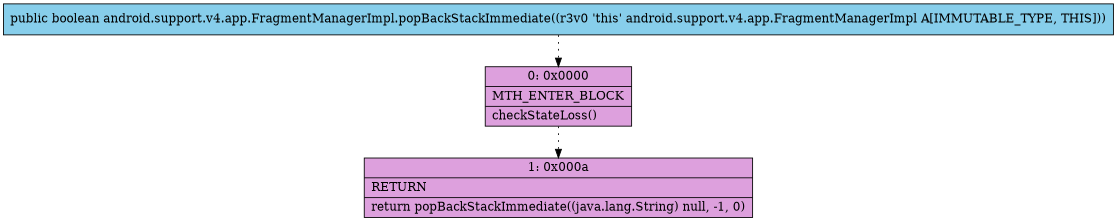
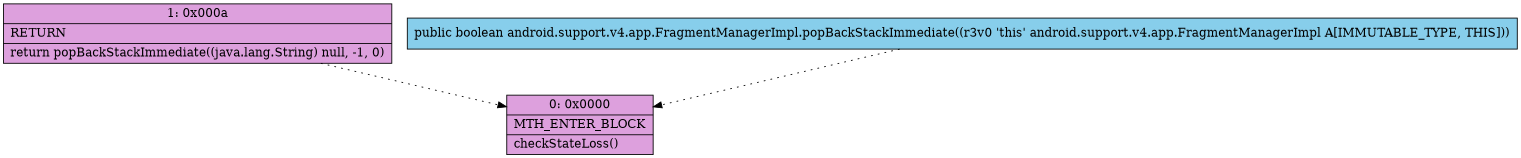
edge "0: 0x0000" -> "1: 0x000a": reversed
